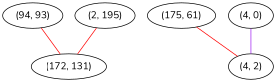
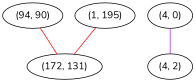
node "(94, 93)": label "(94, 93)" -> "(94, 90)"
node "(2, 195)": label "(2, 195)" -> "(1, 195)"
node "(175, 61)": removed
